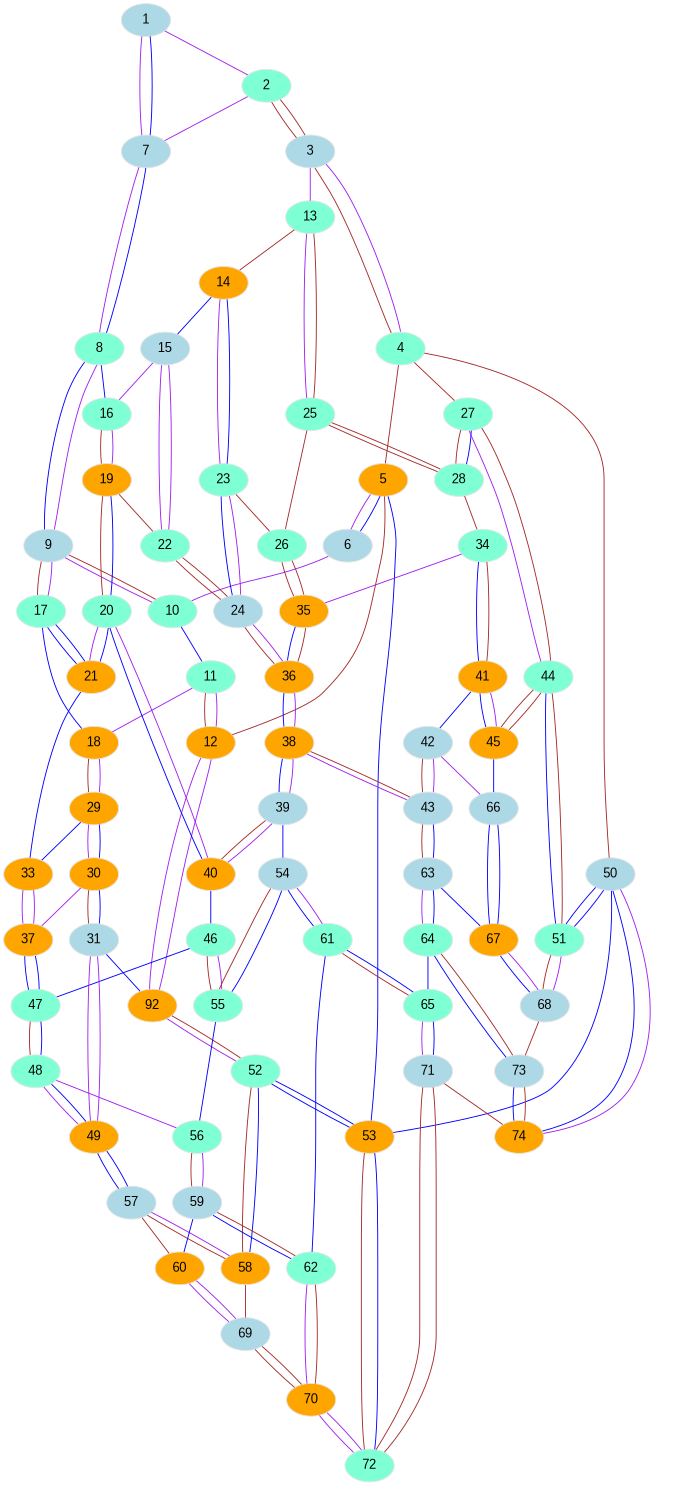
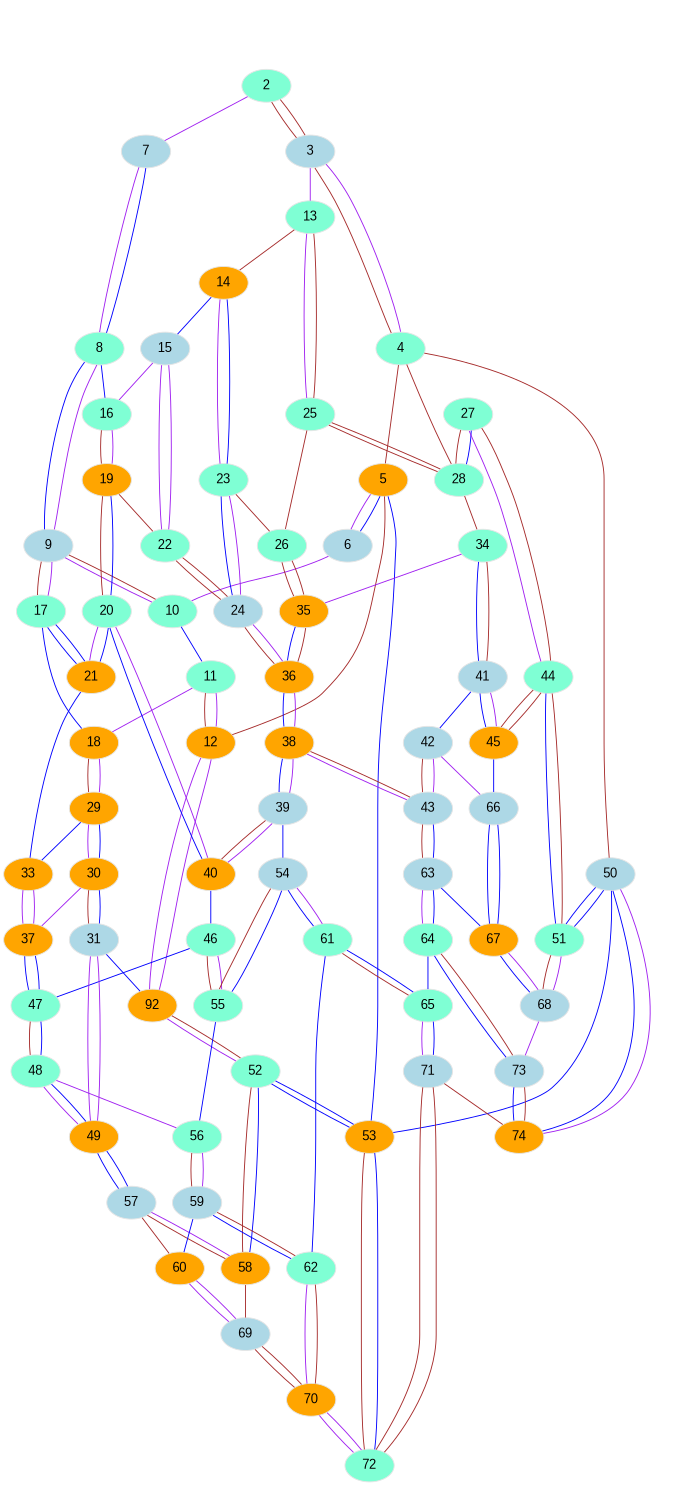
node "1": removed
edge "4" -- "27": now "4" -- "28"
node "41": fillcolor orange -> lightblue
edge "68" -- "73": color brown -> purple
